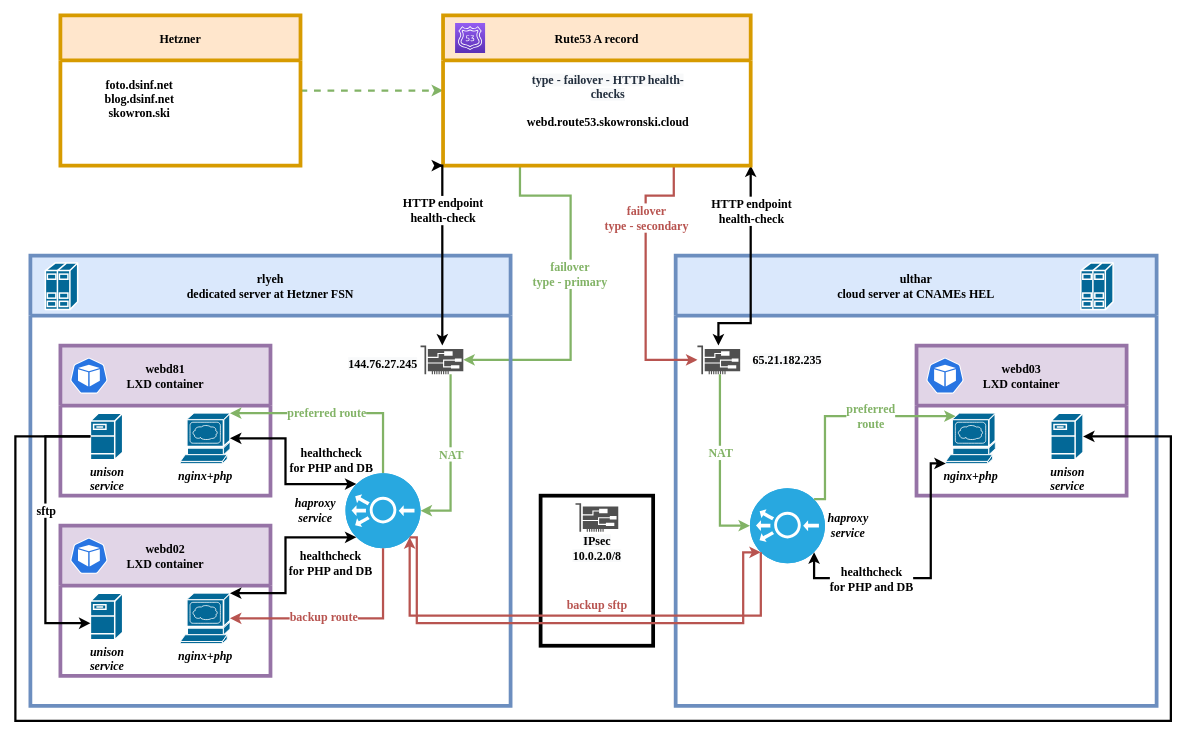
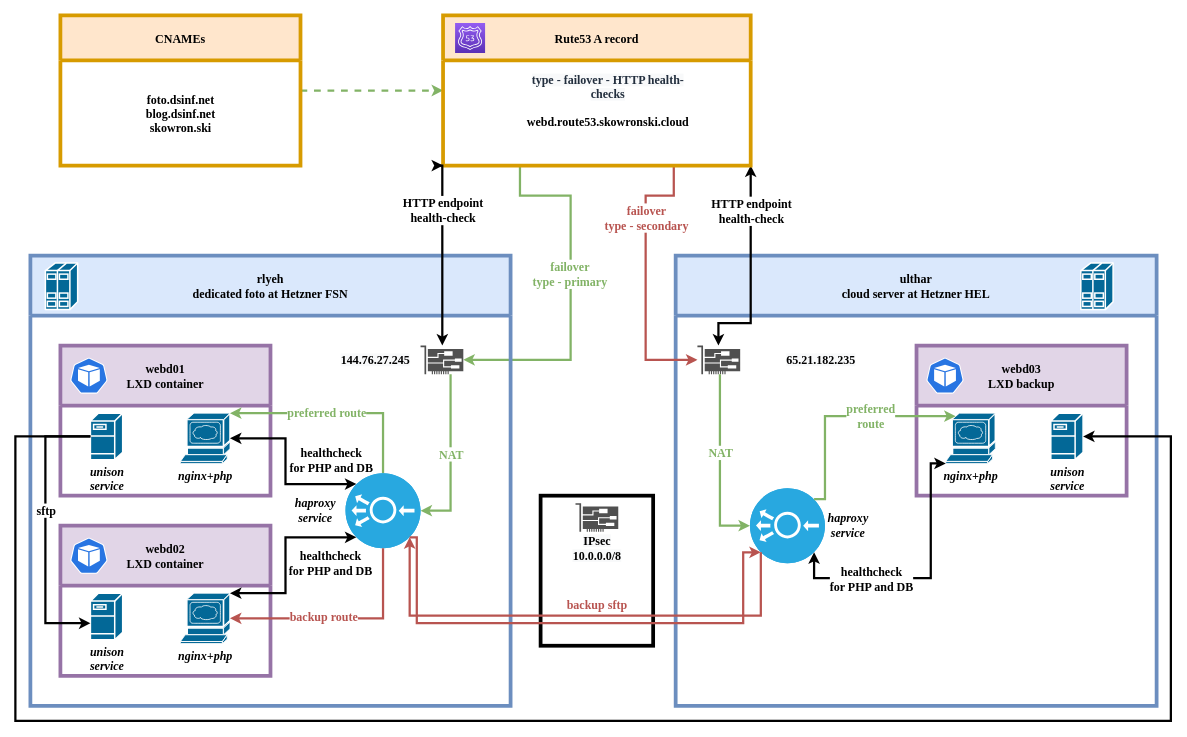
node "Hetzner": label "Hetzner" -> "CNAMEs"
node "foto.dsinf.netblog.dsinf.netskowron.ski": moved (139, 98) -> (180, 113)
node "rlyeh dedicated server at Hetzner FSN": label "rlyeh dedicated server at Hetzner FSN" -> "rlyeh dedicated foto at Hetzner FSN"
node "ulthar cloud server at CNAMEs HEL": label "ulthar cloud server at CNAMEs HEL" -> "ulthar cloud server at Hetzner HEL"
node "65.21.182.235": moved (787, 360) -> (821, 360)
node "144.76.27.245": moved (383, 363) -> (375, 360)
node "webd81 LXD container": label "webd81 LXD container" -> "webd01 LXD container"
node "webd03 LXD container": label "webd03 LXD container" -> "webd03 LXD backup"
node "IPsec 10.0.2.0/8": label "IPsec 10.0.2.0/8" -> "IPsec 10.0.0.0/8"
